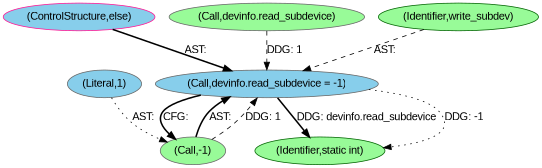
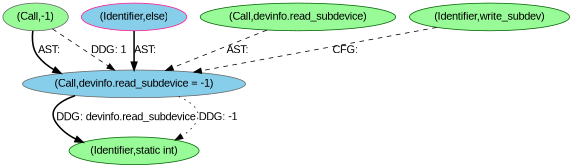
node "(ControlStructure,else)": label "(ControlStructure,else)" -> "(Identifier,else)"
node "(Call,devinfo.read_subdevice)": color gray40 -> darkgreen
edge "(Call,devinfo.read_subdevice)" -> "(Call,devinfo.read_subdevice = -1)": label "DDG: 1" -> "AST: "
edge "(Identifier,write_subdev)" -> "(Call,devinfo.read_subdevice = -1)": label "AST: " -> "CFG: "
node "(Literal,1)": removed
edge "(Call,devinfo.read_subdevice = -1)" -> "(Call,-1)": removed, label "CFG:"
